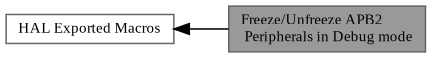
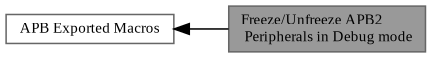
node "HAL Exported Macros": label "HAL Exported Macros" -> "APB Exported Macros"
